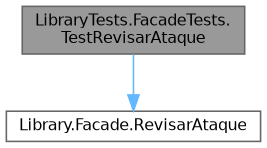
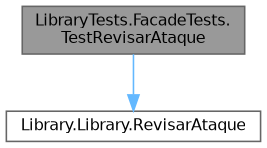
node "Library.Facade.RevisarAtaque": label "Library.Facade.RevisarAtaque" -> "Library.Library.RevisarAtaque"
